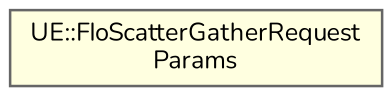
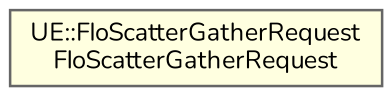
node "UE::FIoScatterGatherRequest Params": label "UE::FIoScatterGatherRequest Params" -> "UE::FIoScatterGatherRequest FIoScatterGatherRequest"
